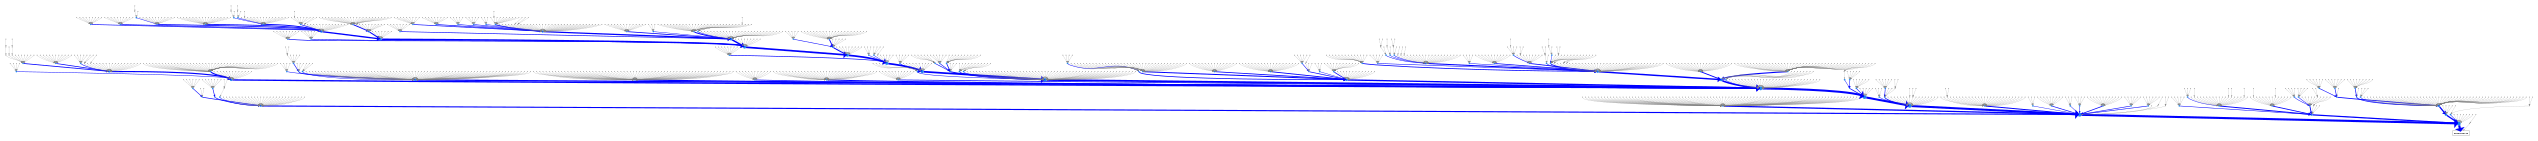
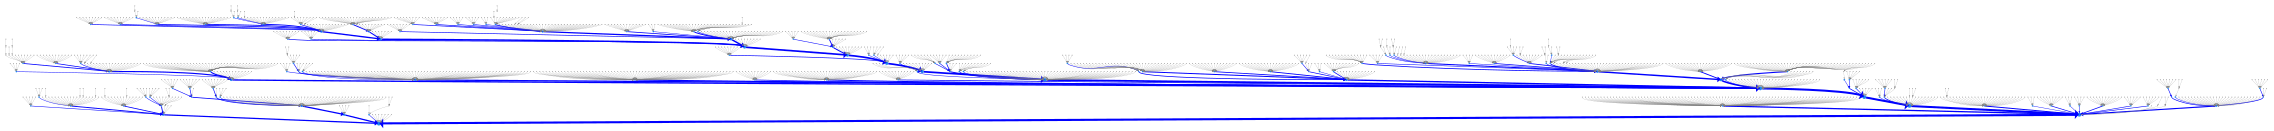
node "00001000100": removed
